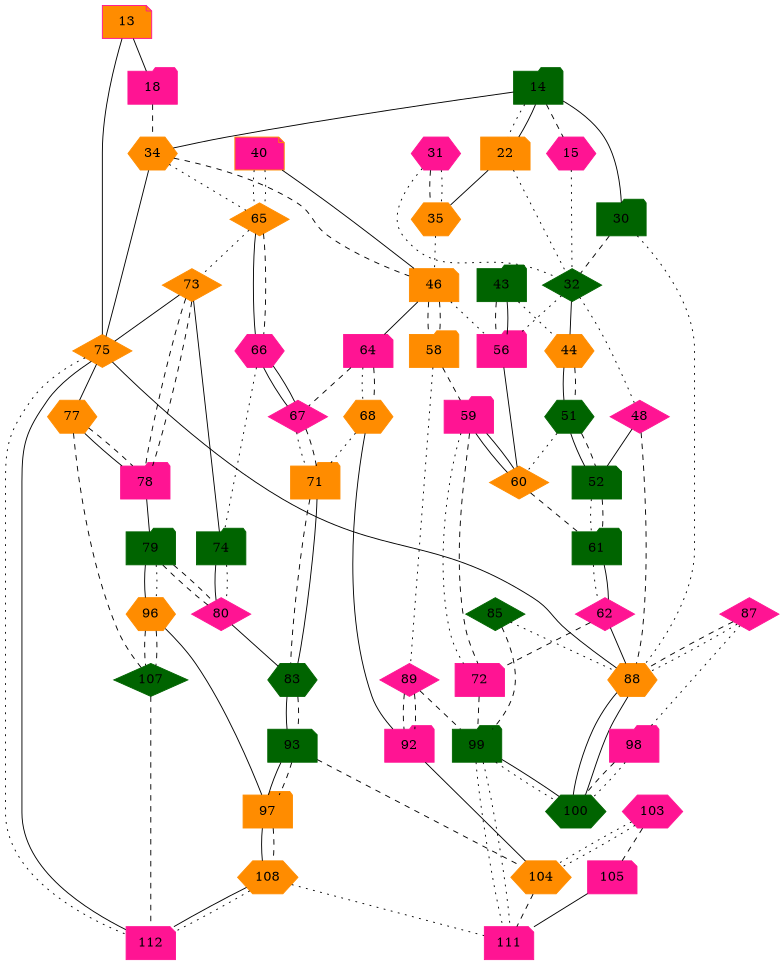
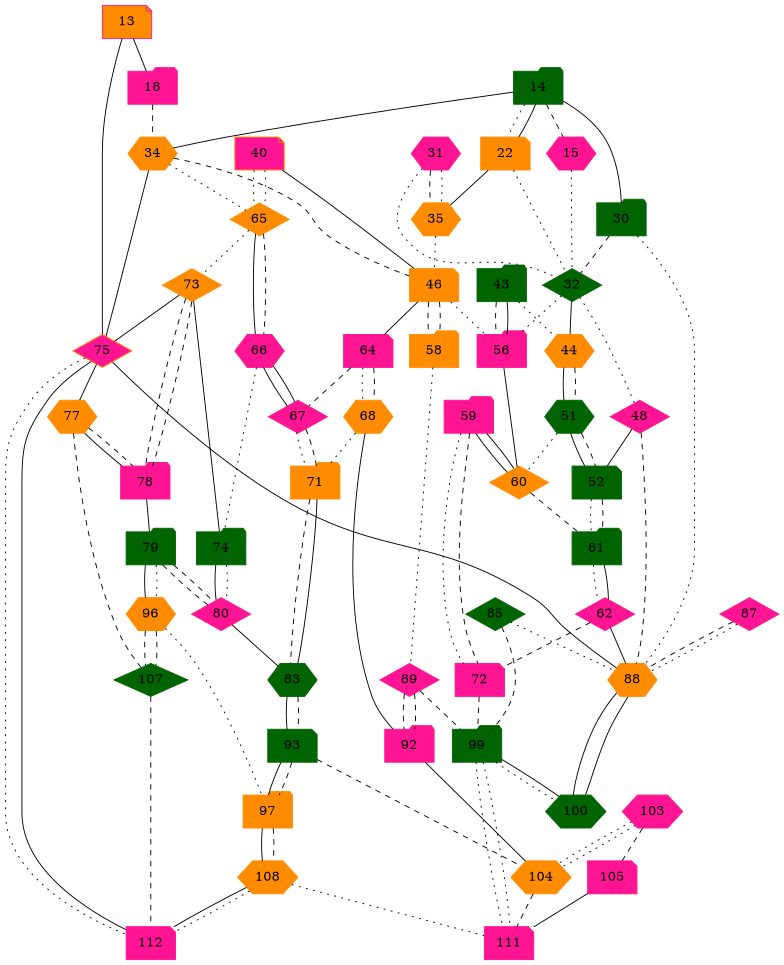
node "75": fillcolor darkorange -> deeppink
edge "58" -- "59": removed
edge "96" -- "97": style solid -> dotted
node "98": removed
